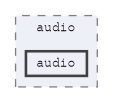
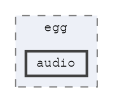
cluster "audio": label "audio" -> "egg"
